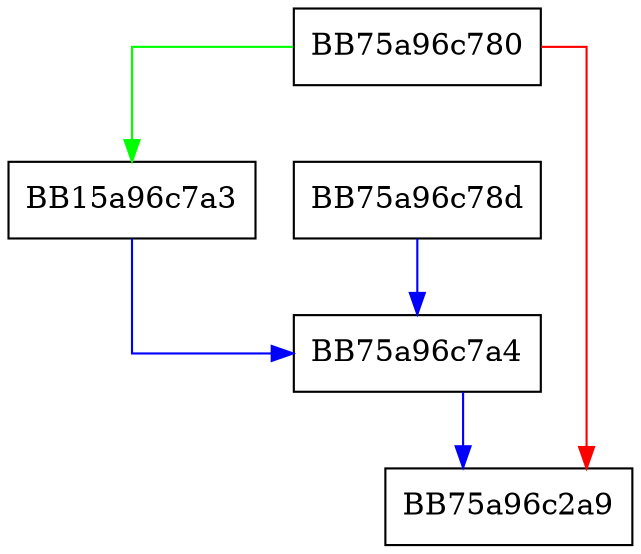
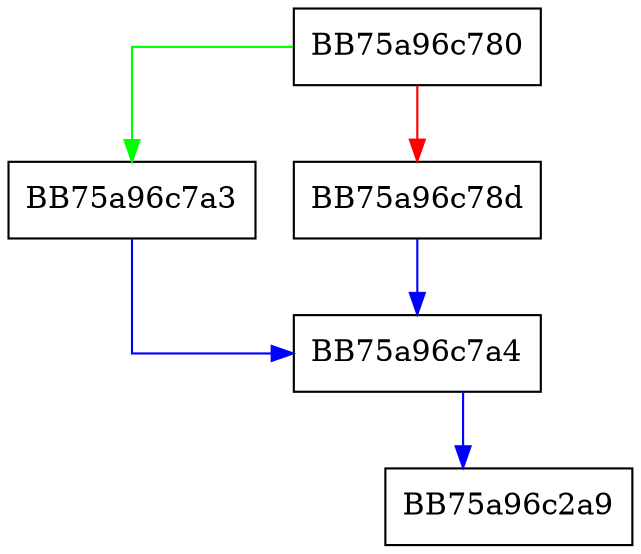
node "BB15a96c7a3": label "BB15a96c7a3" -> "BB75a96c7a3"
edge "BB75a96c780" -> "BB75a96c2a9": now "BB75a96c780" -> "BB75a96c78d"
